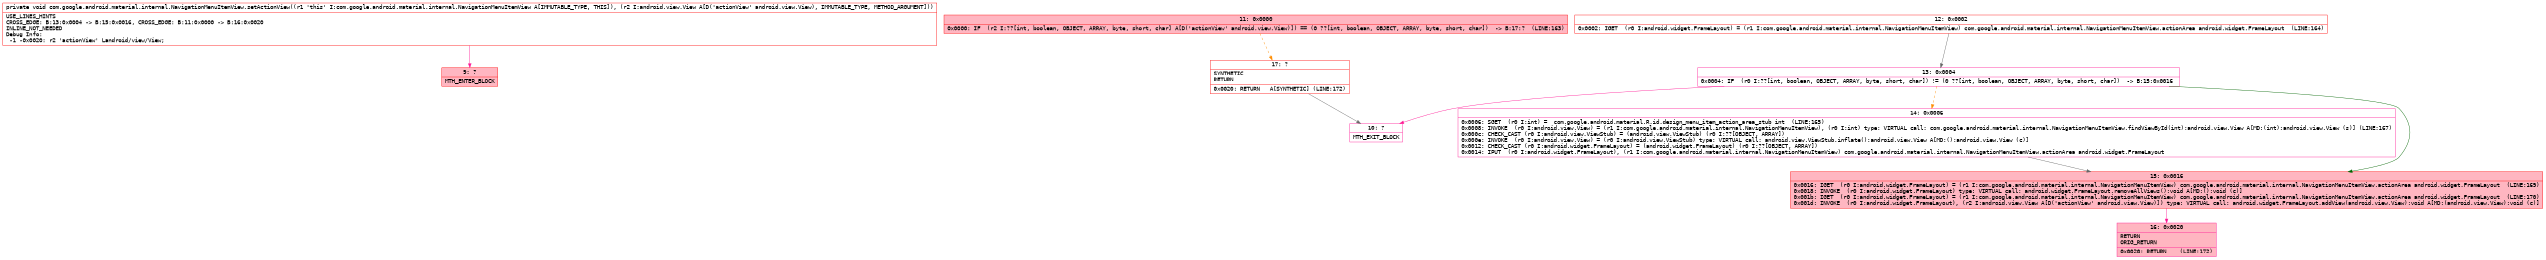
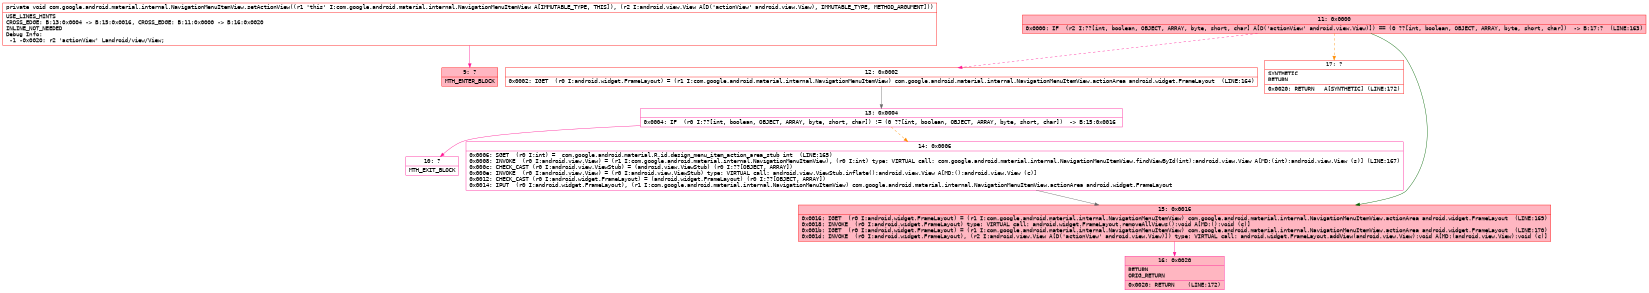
edge "11: 0x0000" -> "12: 0x0002": added
edge "13: 0x0004" -> "15: 0x0016": now "11: 0x0000" -> "15: 0x0016"
edge "17: ?" -> "10: ?": removed
